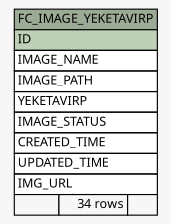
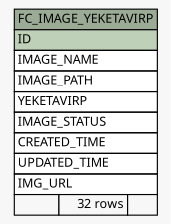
node "FC_IMAGE_YEKETAVIRP": text "34 rows" -> "32 rows"
